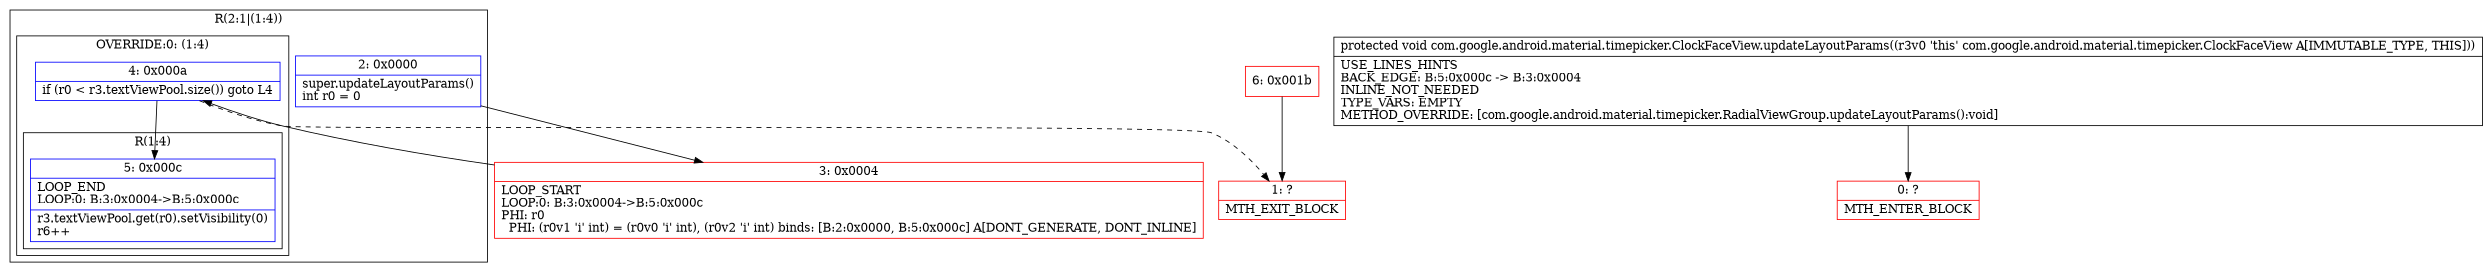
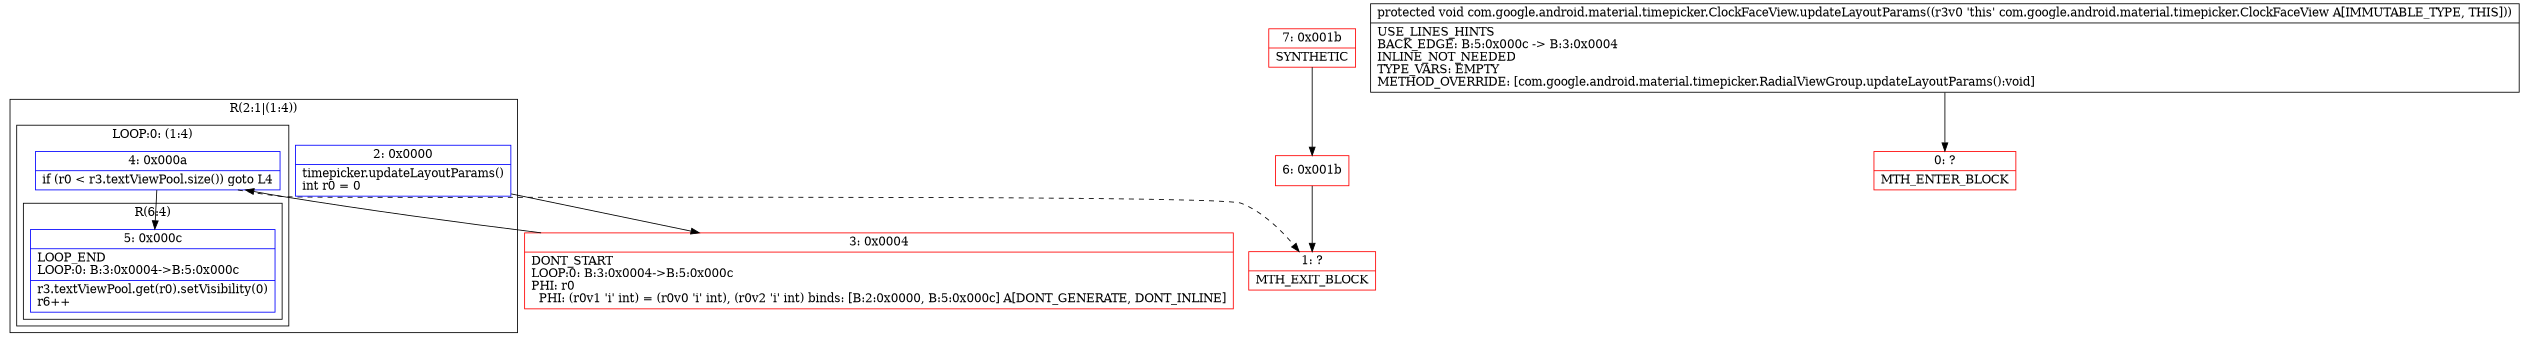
cluster "OVERRIDE:0: (1:4)": label "OVERRIDE:0: (1:4)" -> "LOOP:0: (1:4)"
node "7: 0x001b": added
node "2: 0x0000": text "super.updateLayoutParams()" -> "timepicker.updateLayoutParams()"
cluster "R(1:4)": label "R(1:4)" -> "R(6:4)"
node "3: 0x0004": text "LOOP_START" -> "DONT_START"
